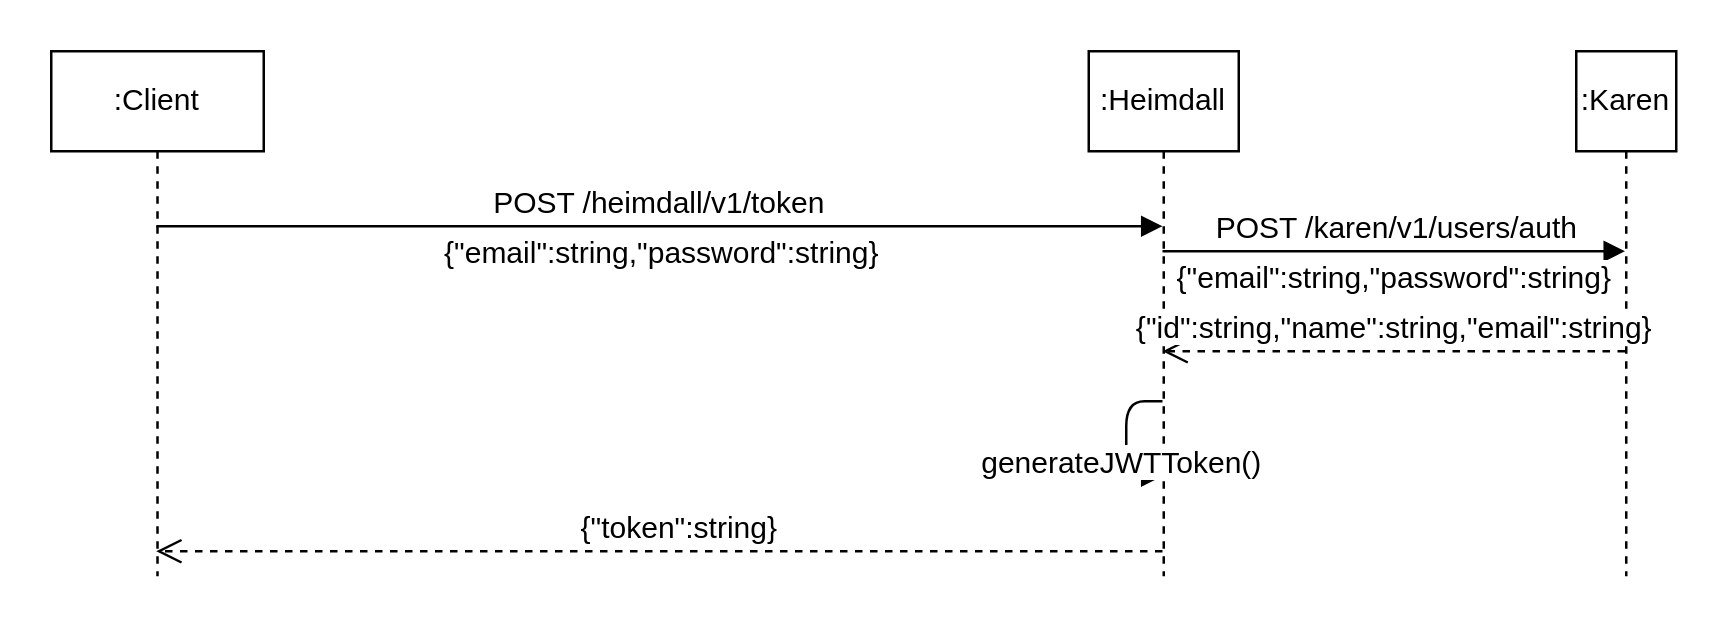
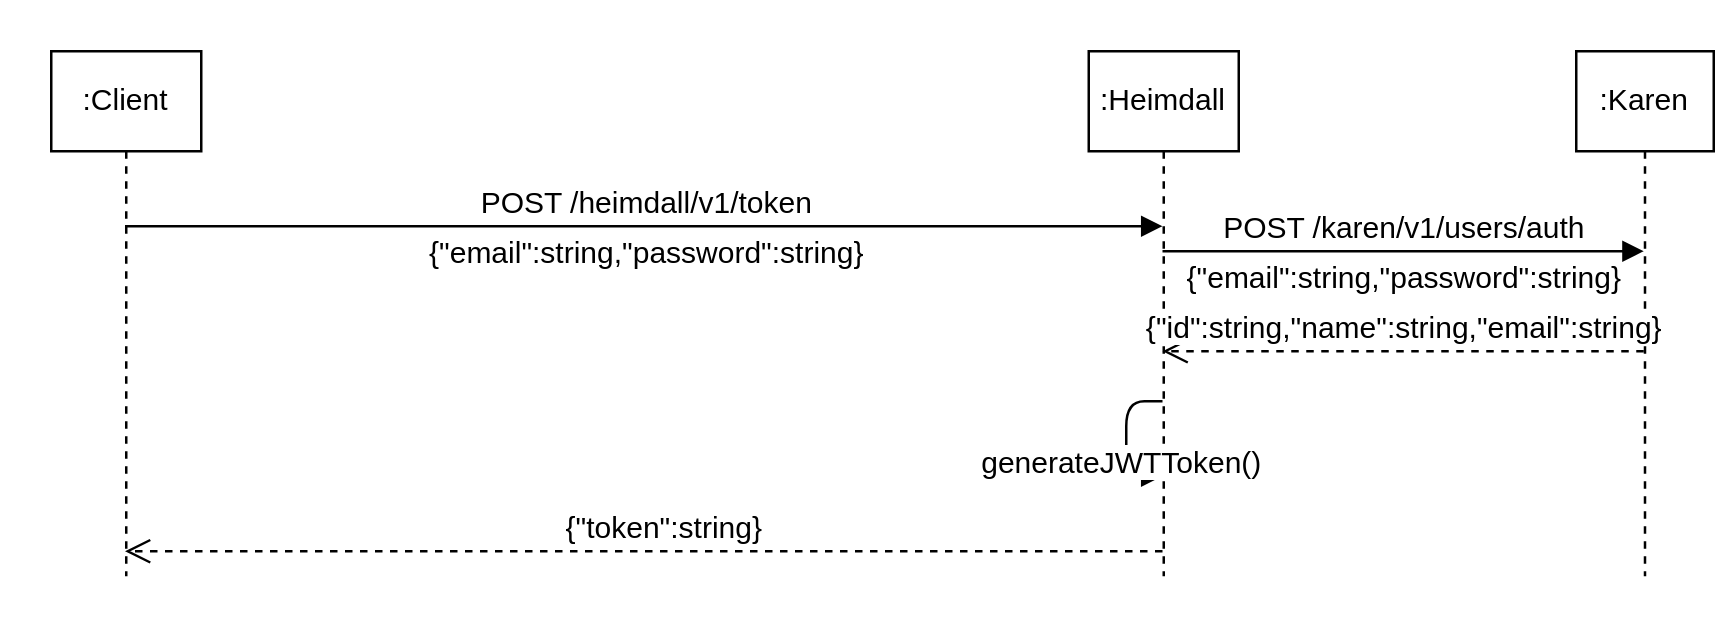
node ":Client": size 213x525 -> 150x525
node ":Karen": size 100x525 -> 138x525
